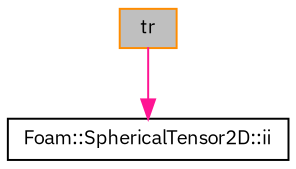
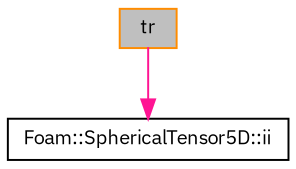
node "Foam::SphericalTensor2D::ii": label "Foam::SphericalTensor2D::ii" -> "Foam::SphericalTensor5D::ii"
